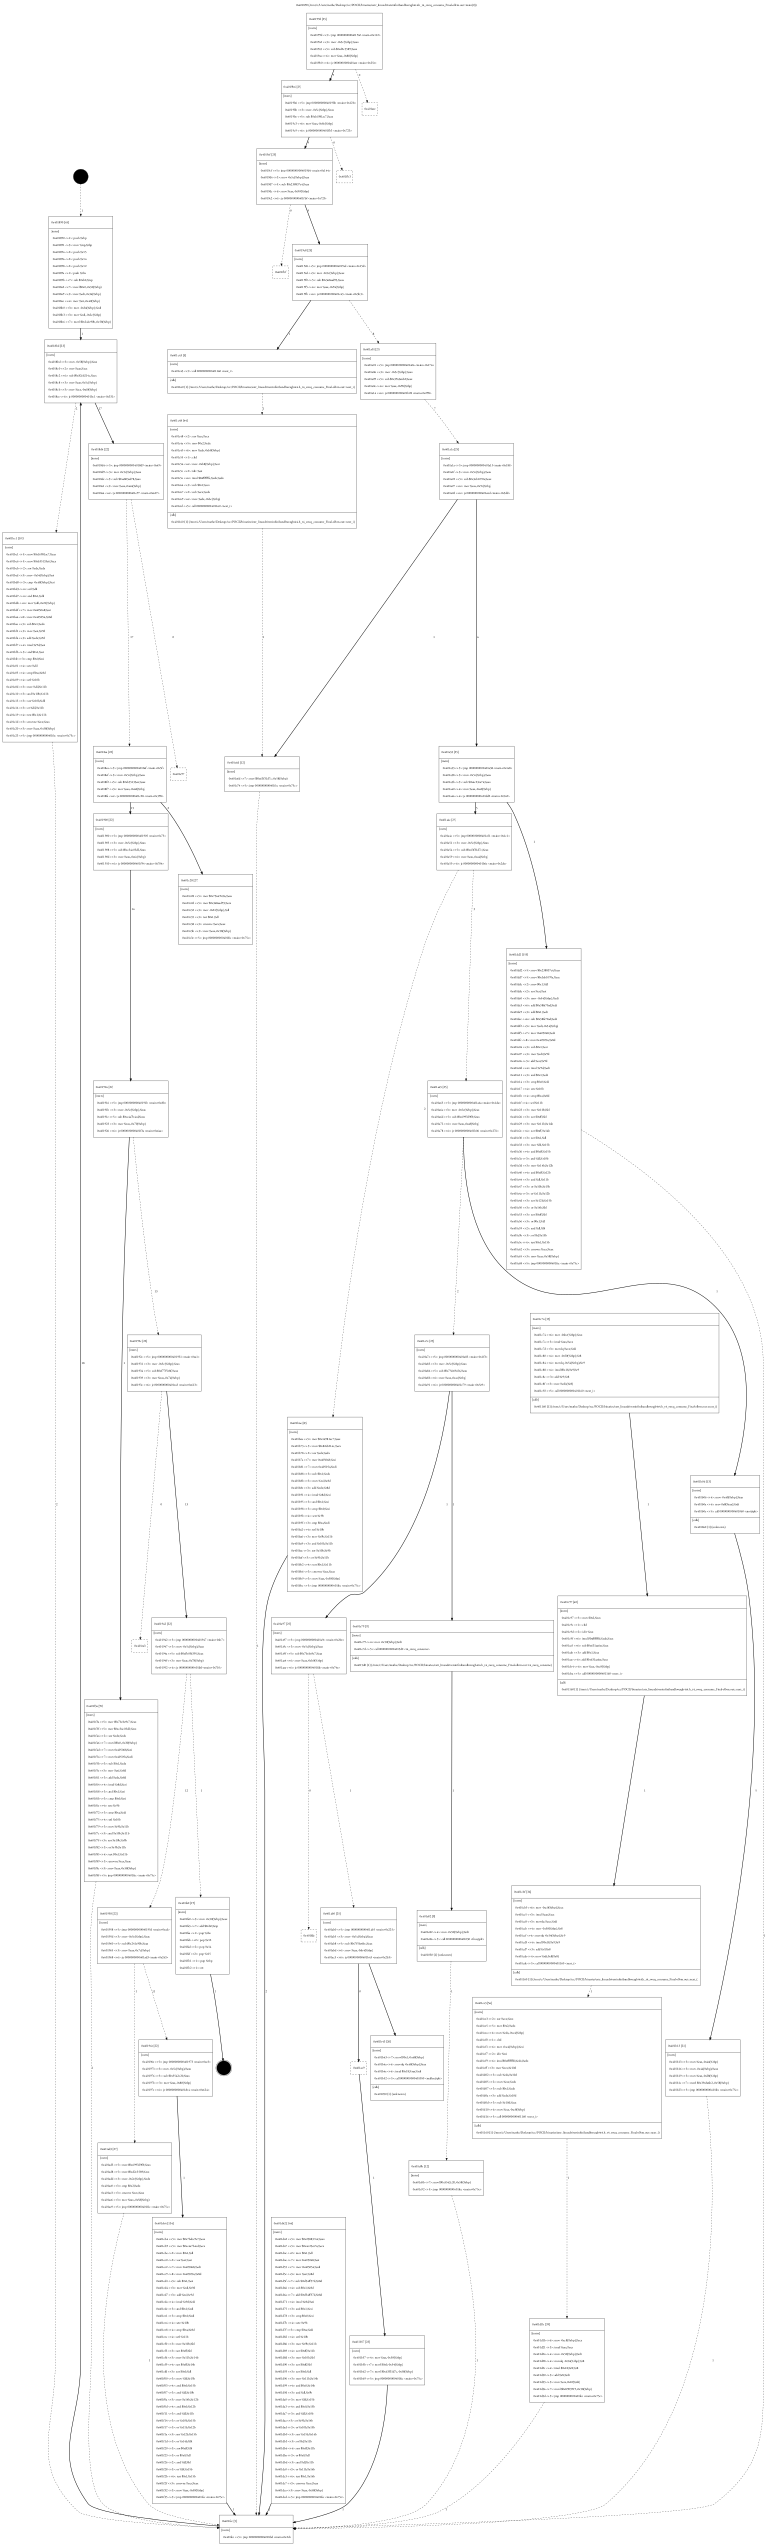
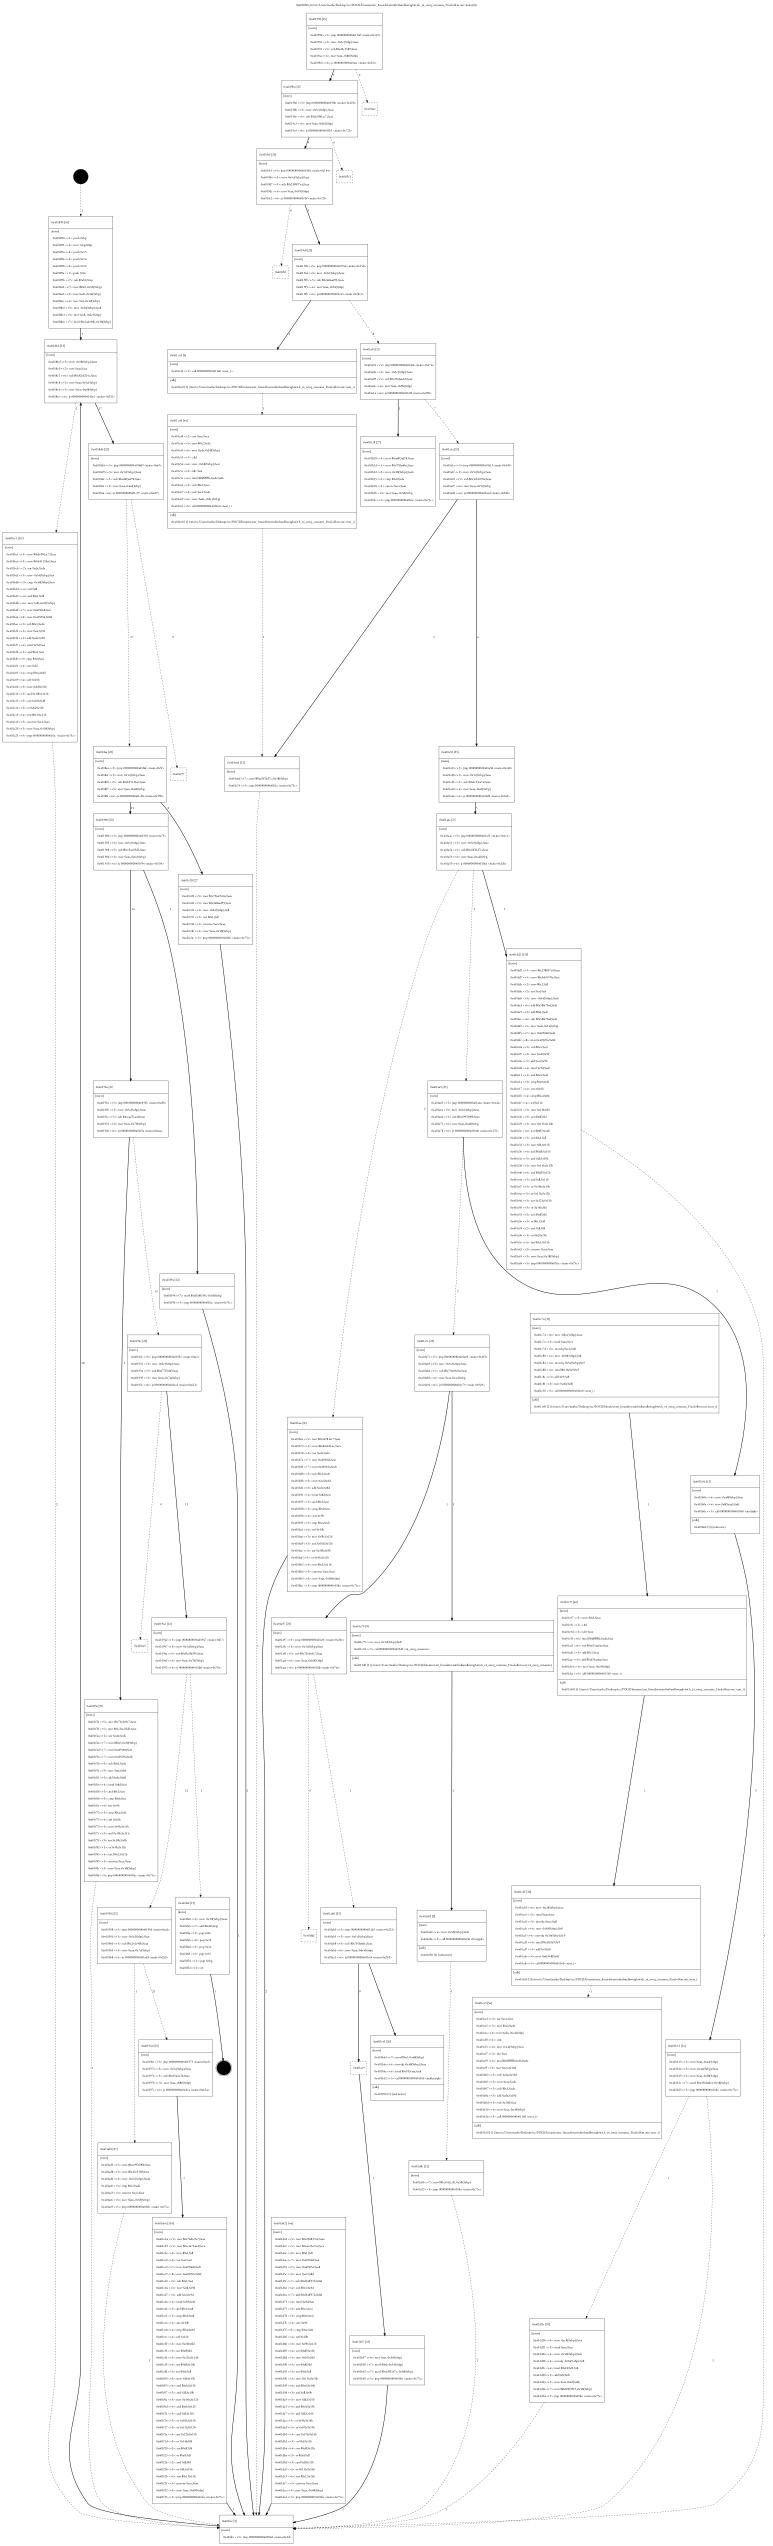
node "0x401b28 [27]": added
edge "0x401a33 [25]" -> "0x401dd2 [155]": now "0x401a4c [25]" -> "0x401dd2 [155]"
node "0x401f94 [12]": added
edge "0x401c28 [27]" -> "0x401fec [5]": added, label "2"
edge "0x401ce3 [56]" -> "0x401d1b [39]": now "0x401b13 [21]" -> "0x401d1b [39]"
